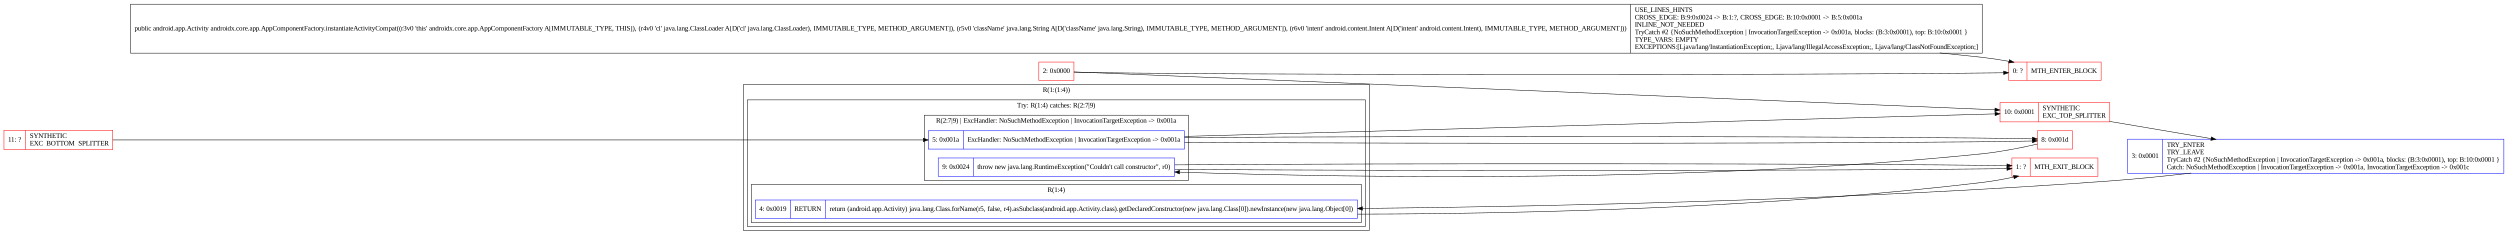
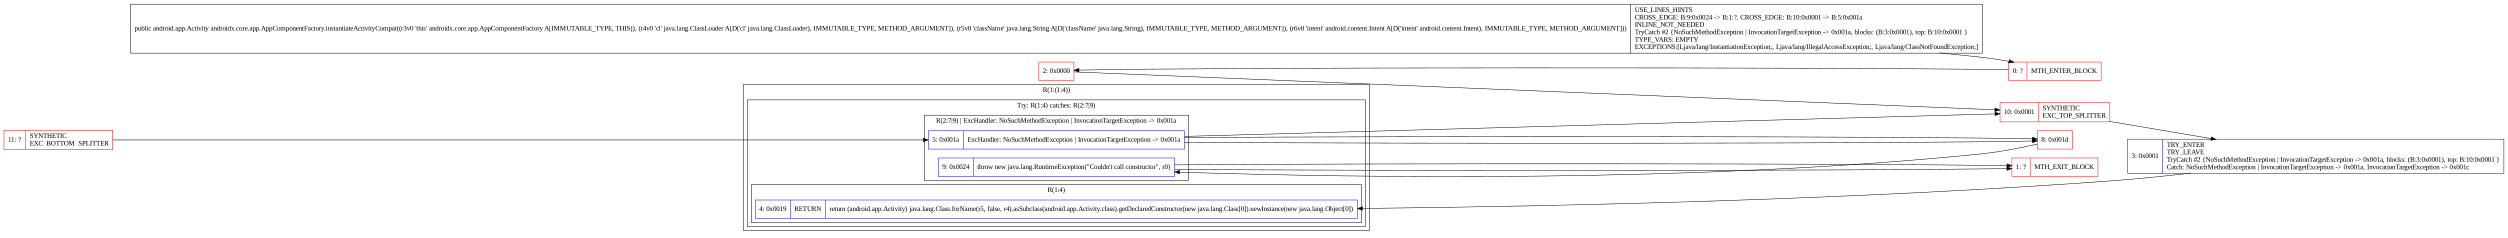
edge "2: 0x0000" -> "0: ?": reversed
edge "4: 0x0019" -> "1: ?": removed
